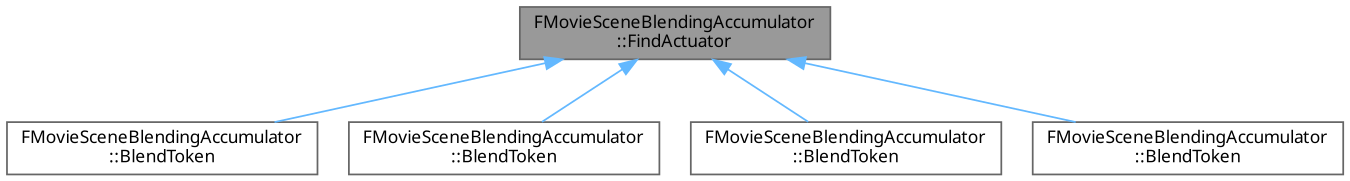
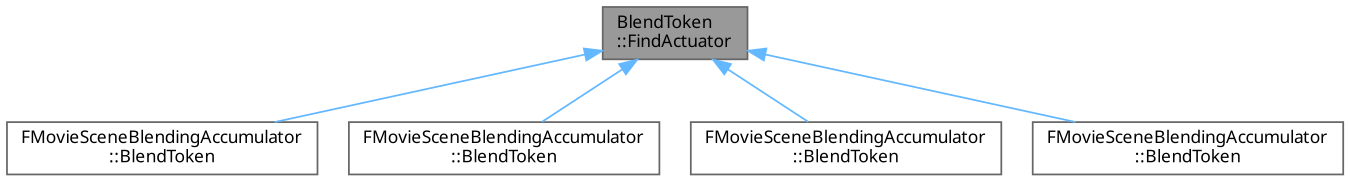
node "FMovieSceneBlendingAccumulator ::FindActuator": label "FMovieSceneBlendingAccumulator ::FindActuator" -> "BlendToken ::FindActuator"
